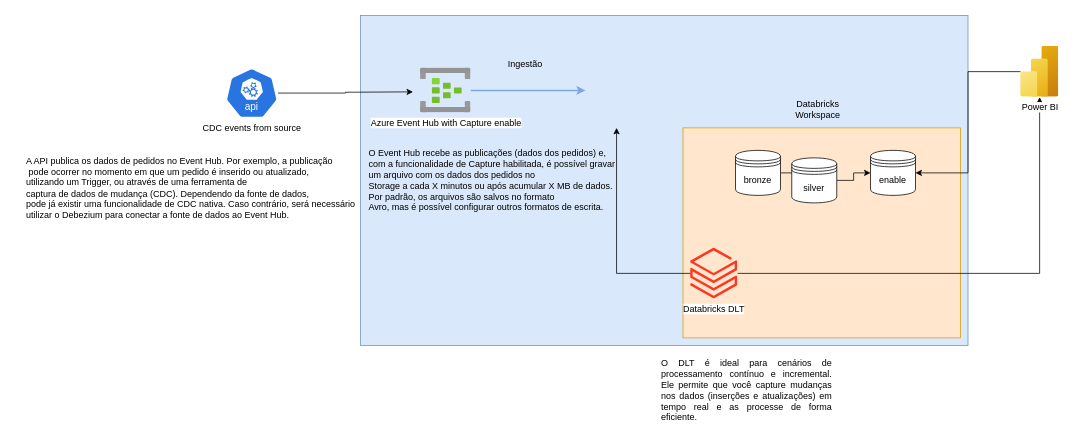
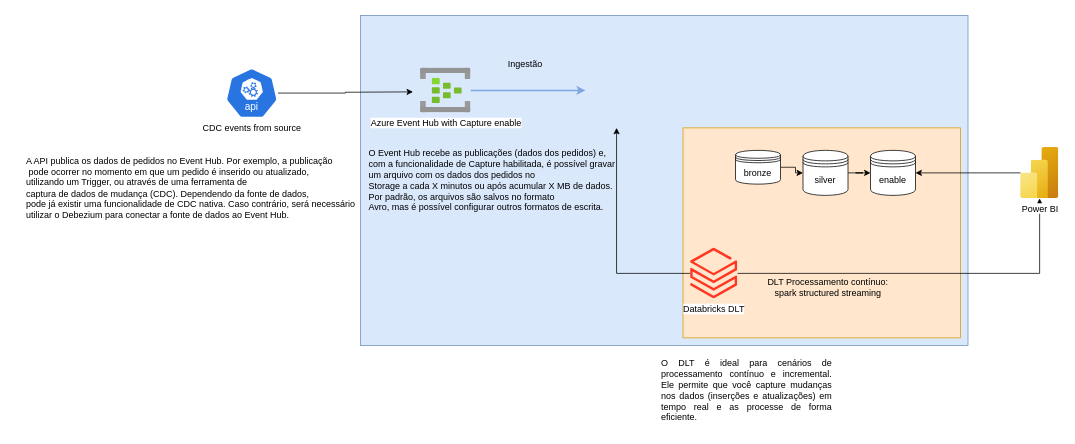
node "Power BI": moved (1040, 72) -> (1040, 173)
node "Databricks Workspace": removed
node "bronze": size 45x45 -> 45x34
node "silver": moved (814, 180) -> (825, 173)
node "DLT Processamento contínuo: spark structured streaming": added
